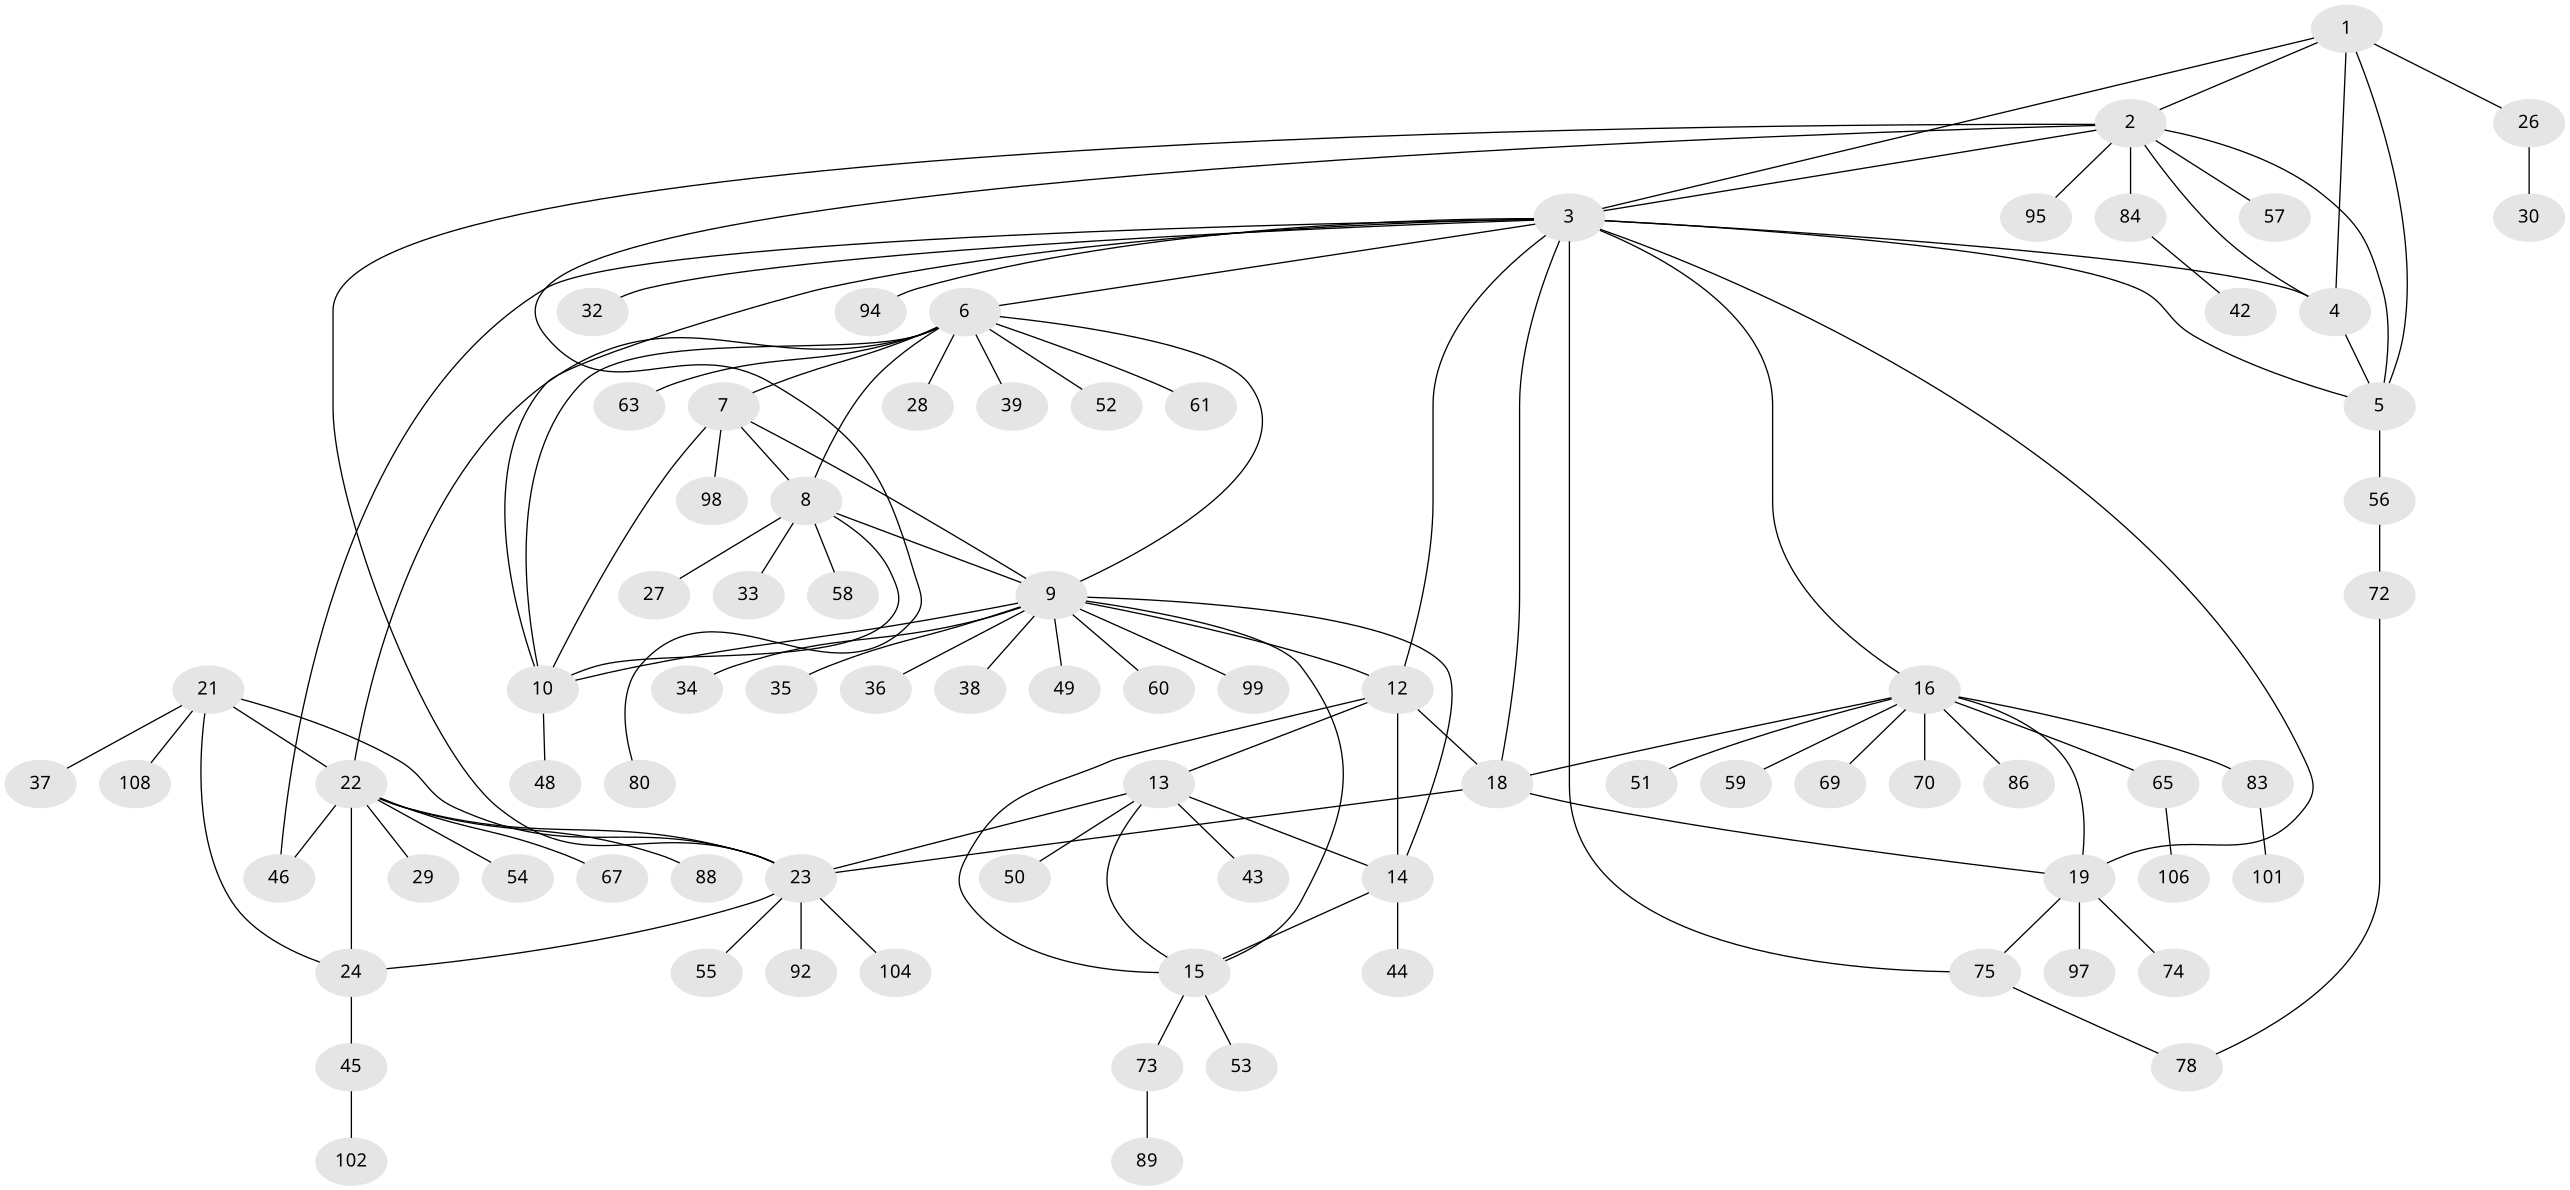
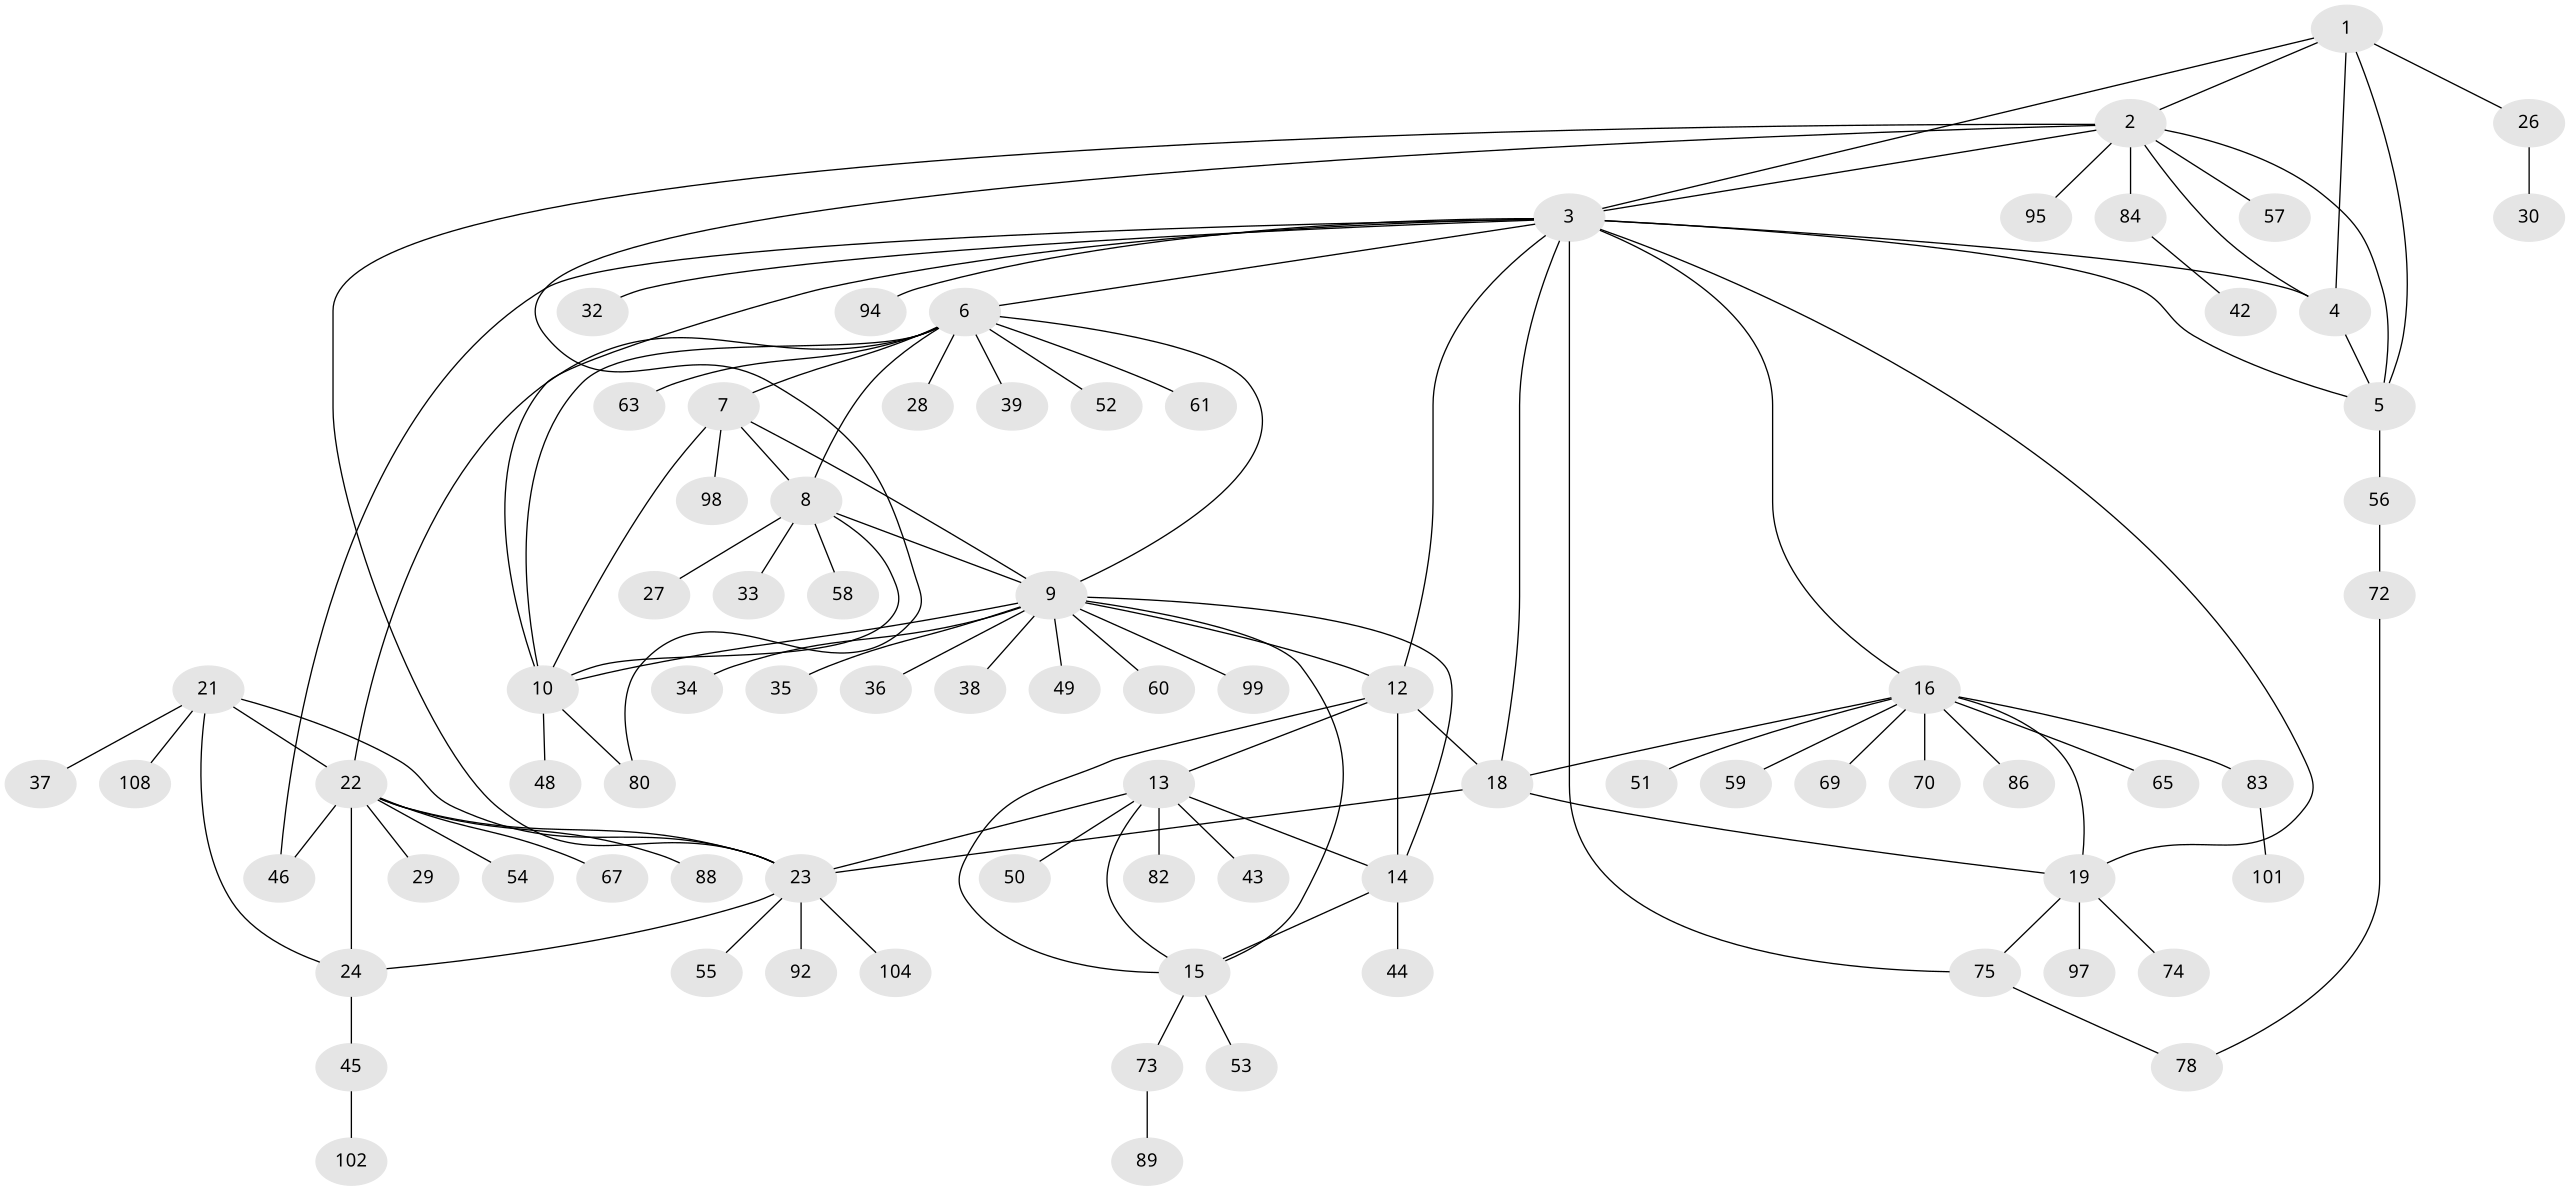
edge "10" -- "80": added
node "82": added
node "106": removed
